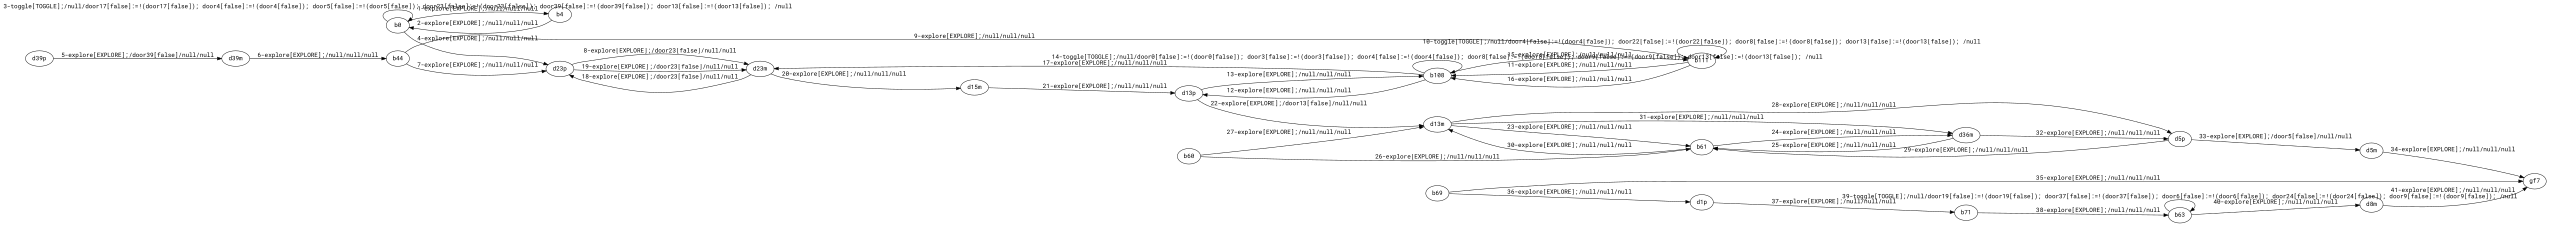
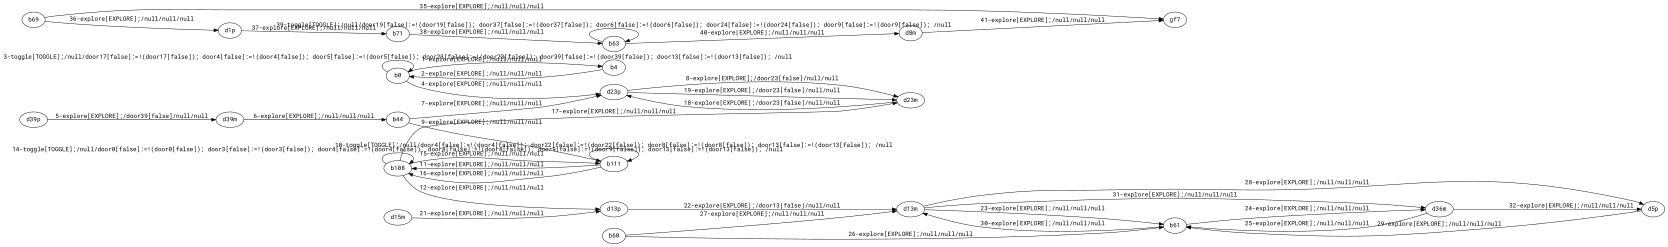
edge "d13p" -> "b108": removed, label "13-explore[EXPLORE];/null/null/null"
edge "d23m" -> "d15m": removed, label "20-explore[EXPLORE];/null/null/null"
node "d5m": removed
